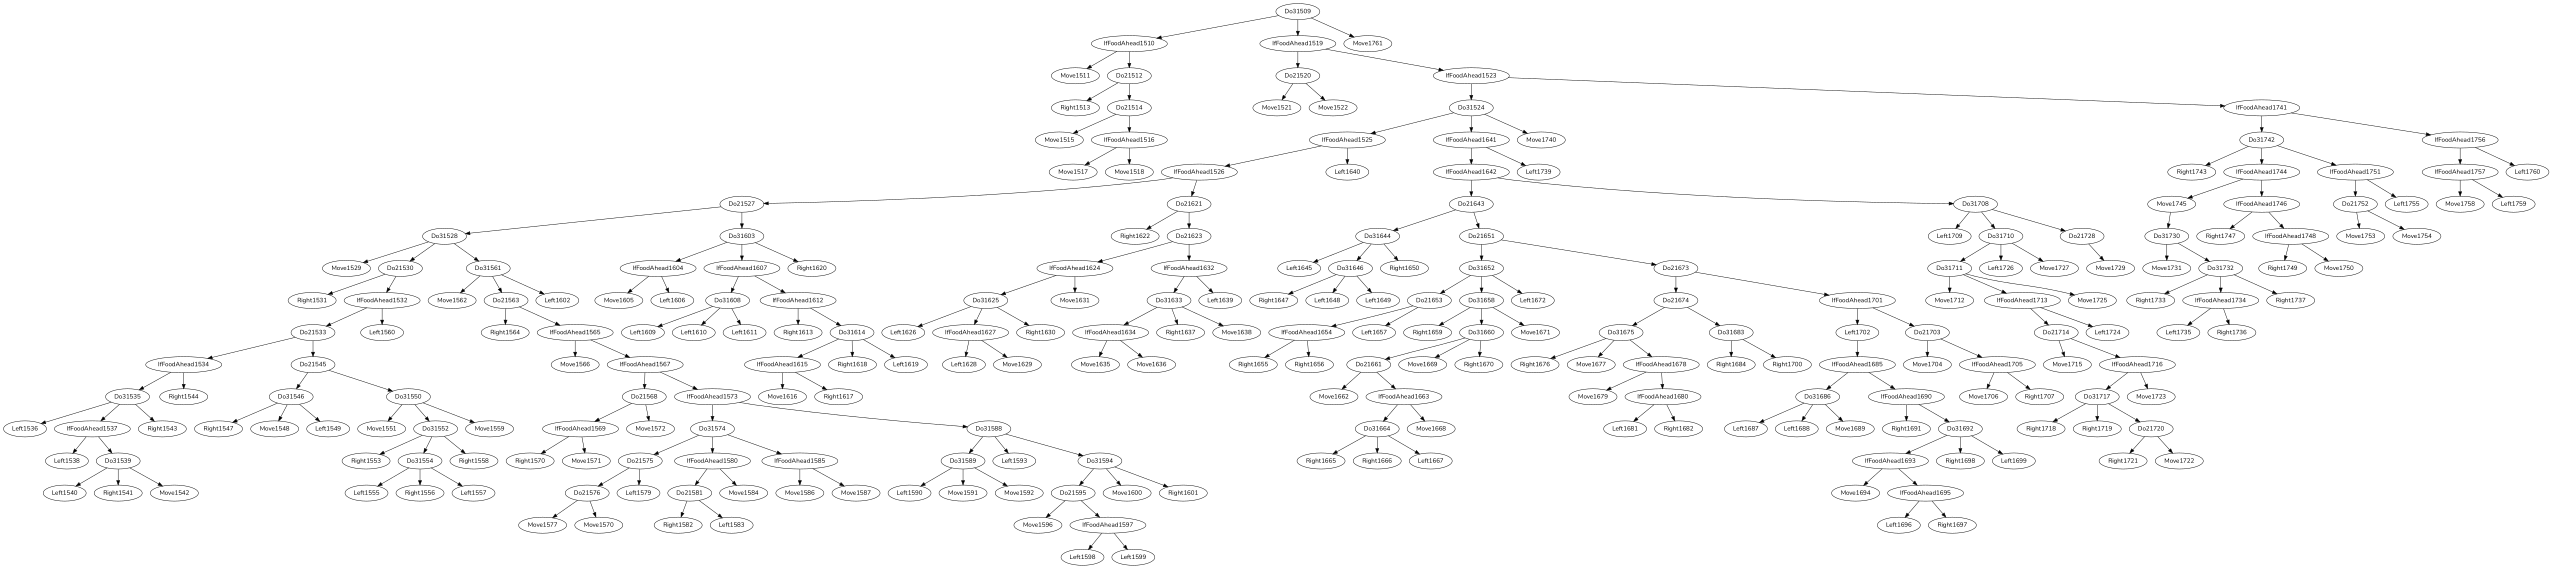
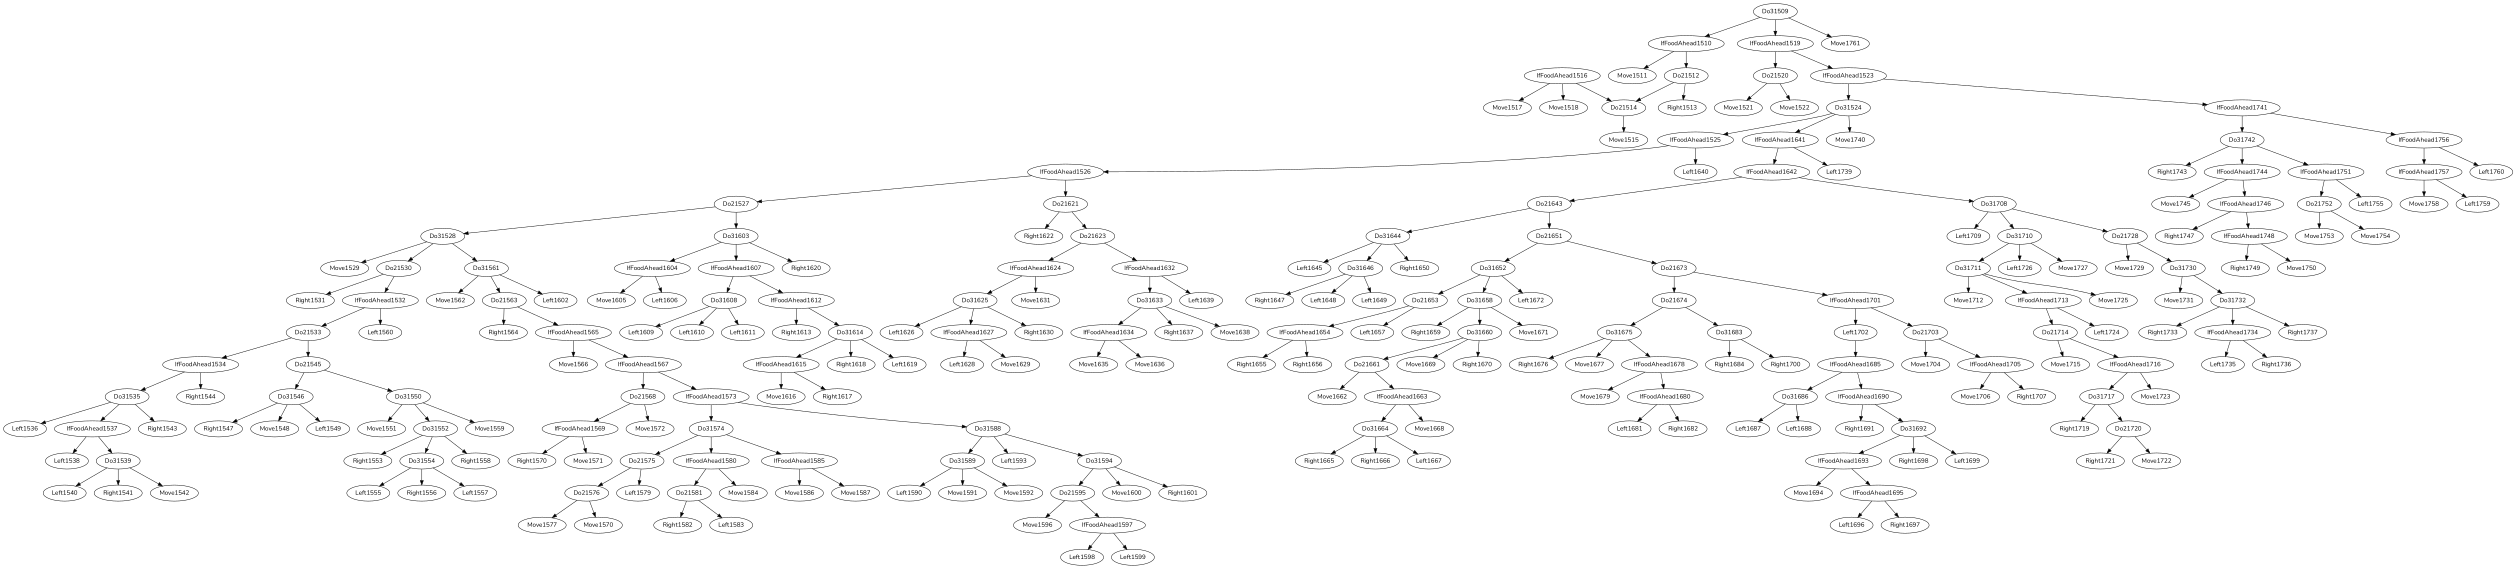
edge "Do21514" -> "IfFoodAhead1516": reversed
edge "Move1745" -> "Do31730": now "Do21728" -> "Do31730"
node "Move1689": removed
node "Right1718": removed
